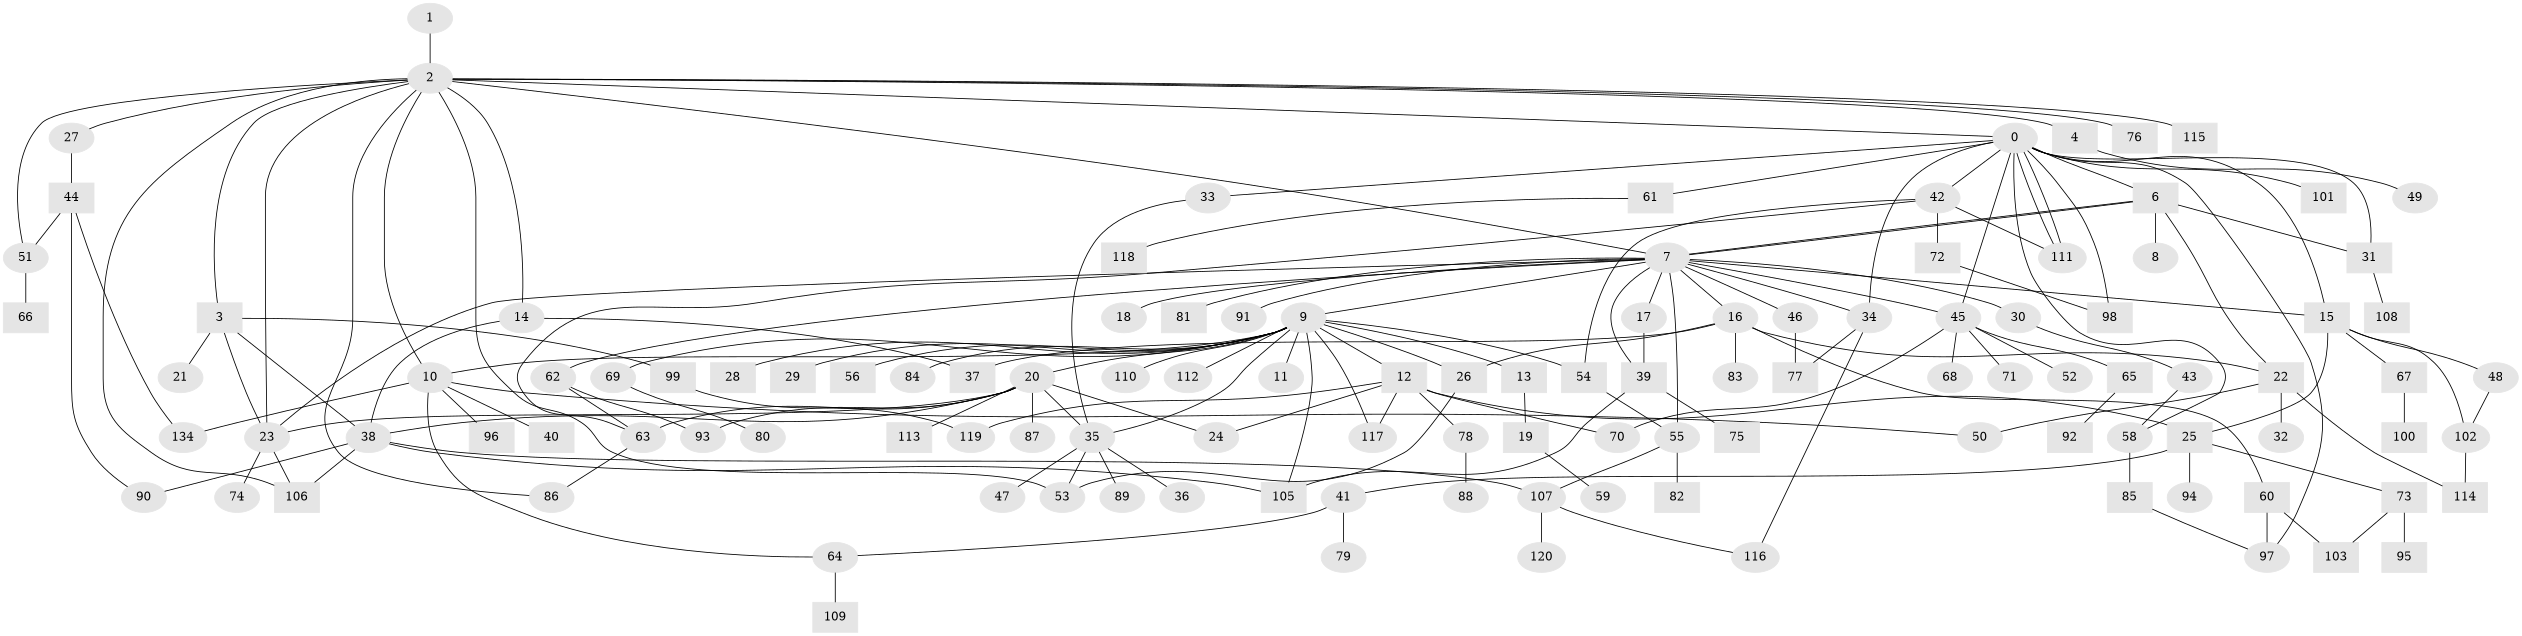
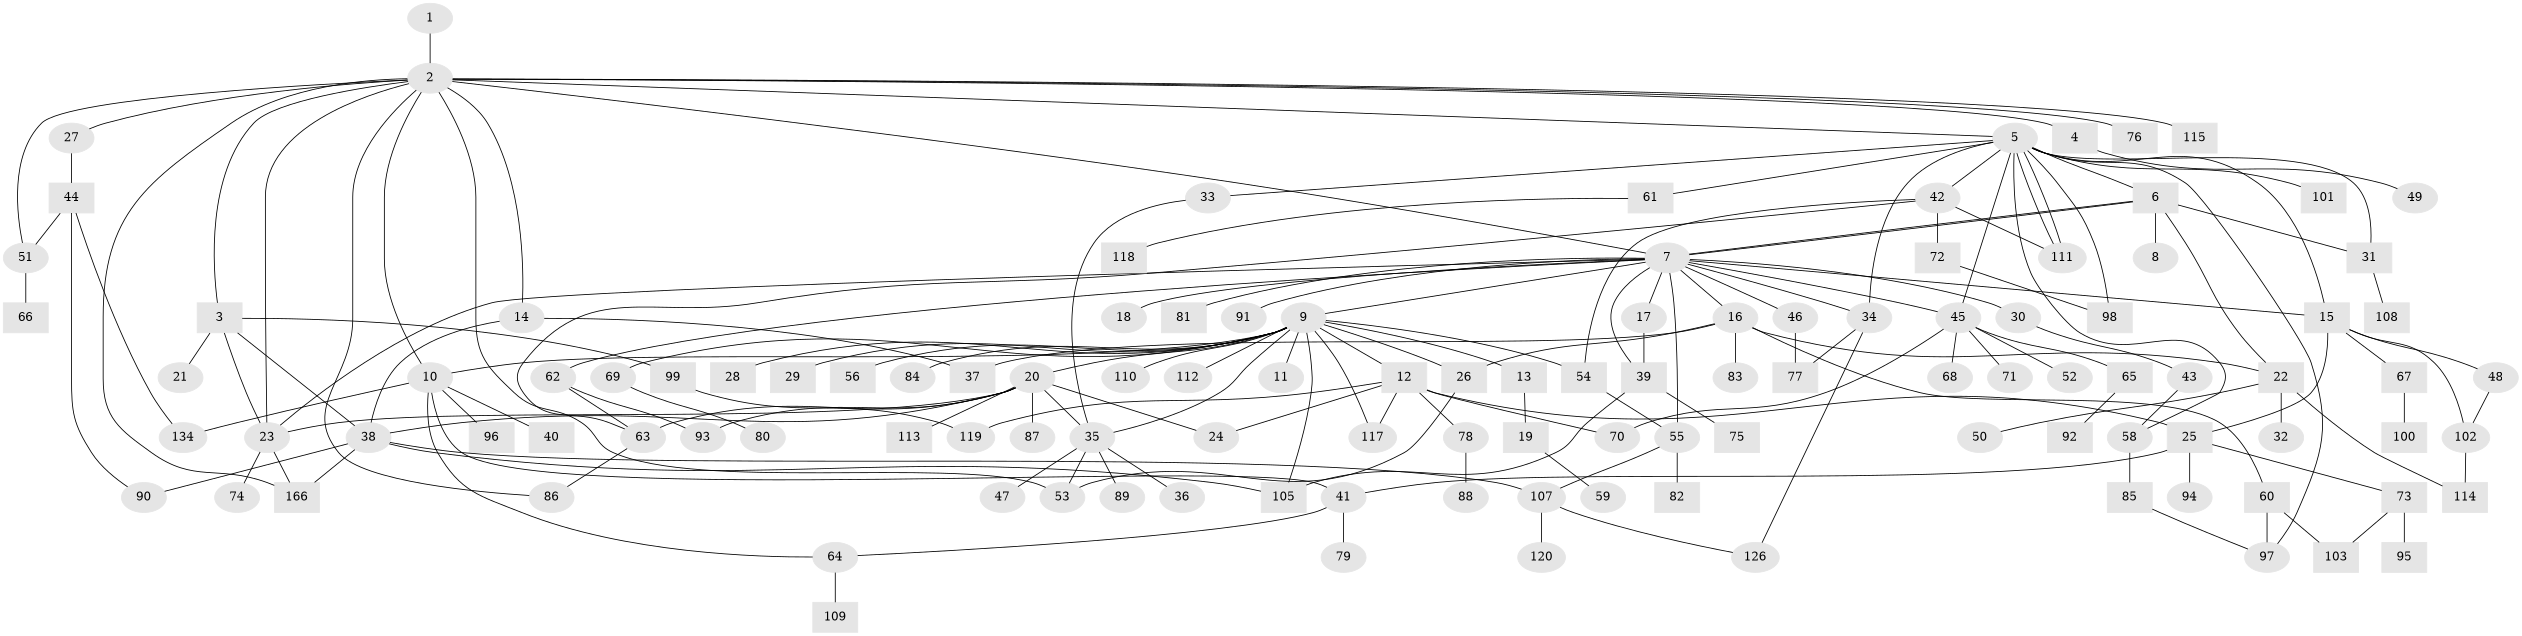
node "0": label "0" -> "5"
edge "10" -- "50": now "10" -- "41"
node "106": label "106" -> "166"
node "116": label "116" -> "126"
